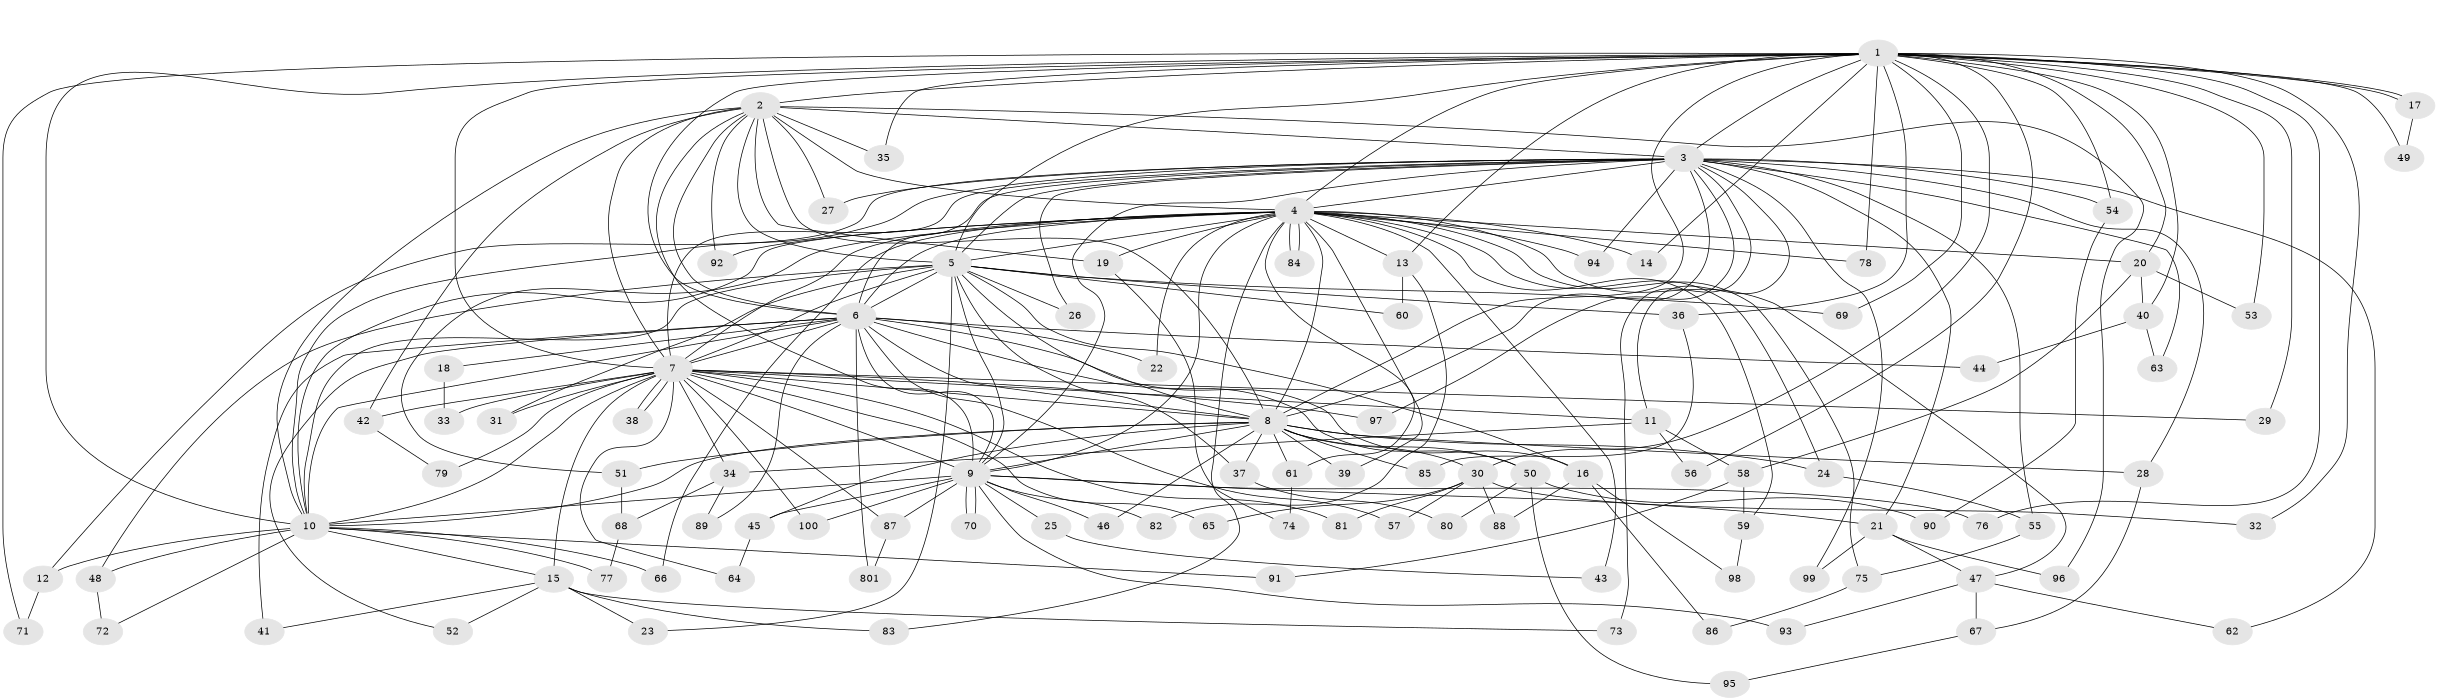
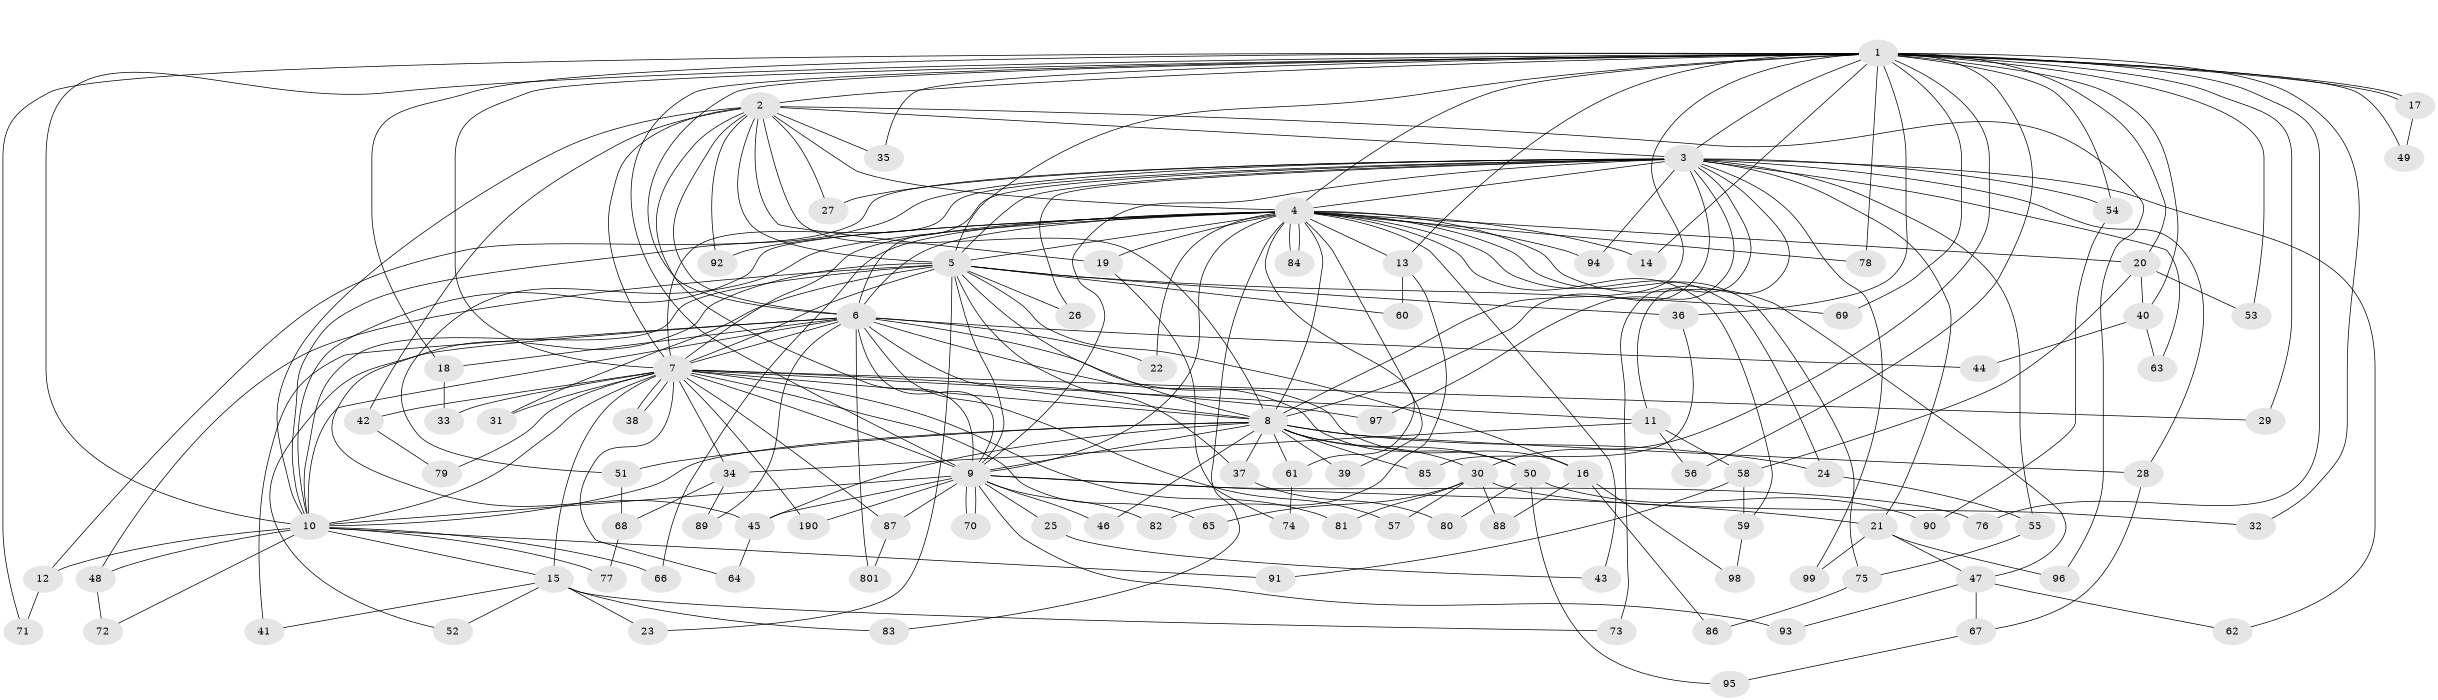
edge "1" -- "18": added
edge "1" -- "9": added
edge "5" -- "6": now "5" -- "45"
node "100": label "100" -> "190"
